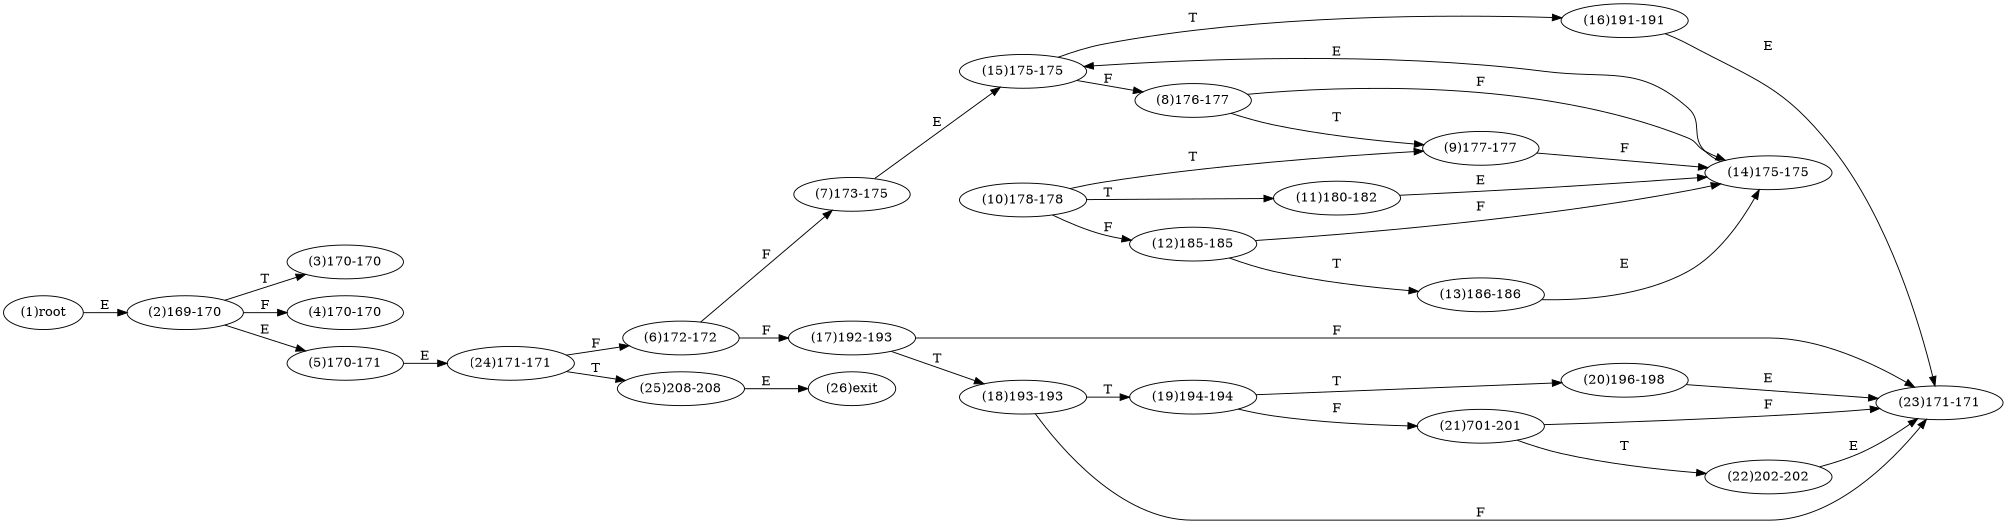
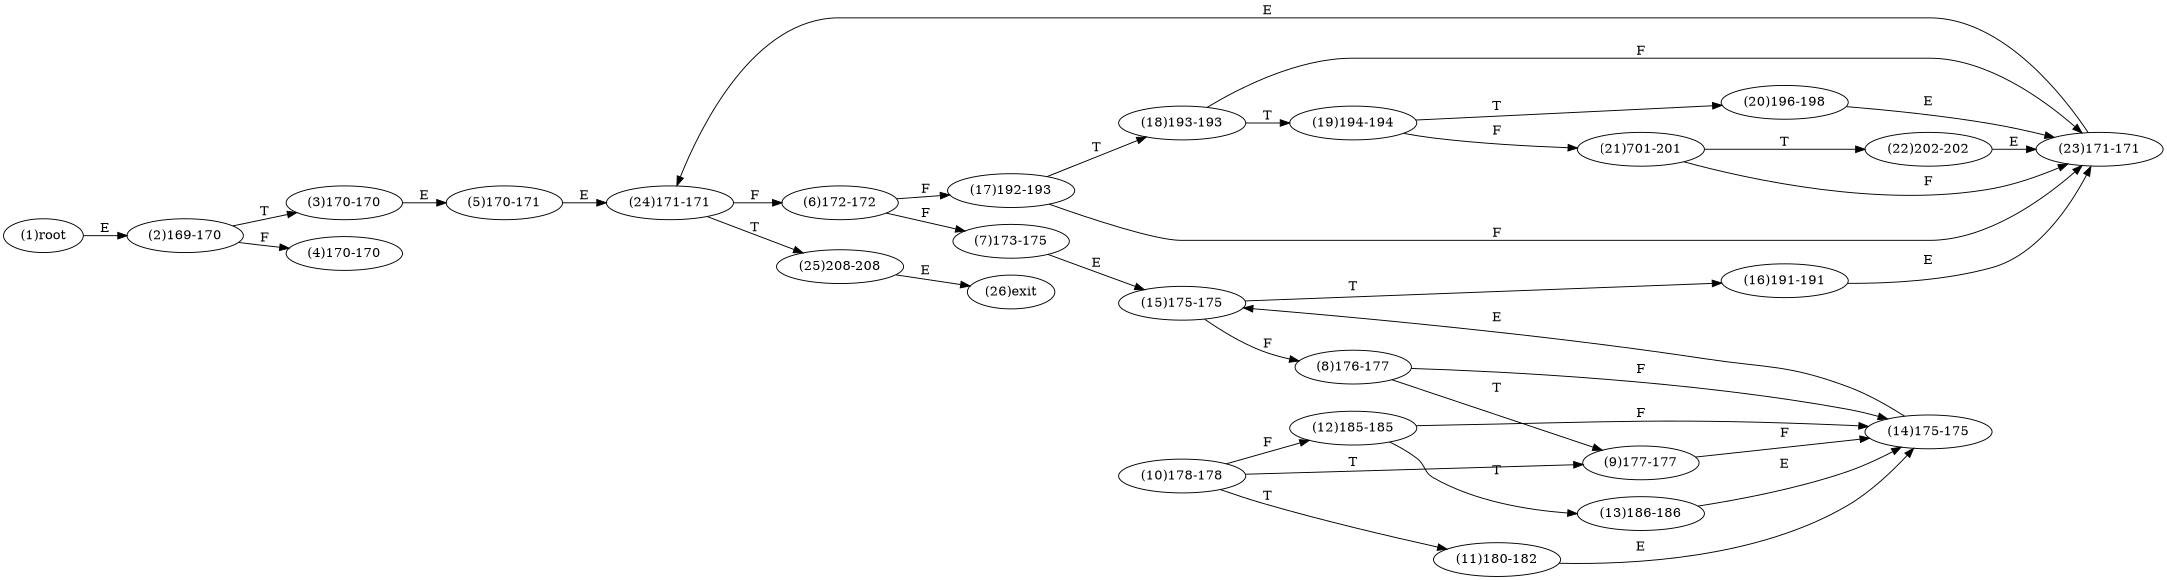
edge "(23)171-171" -> "(24)171-171": added, label "E"
edge "(2)169-170" -> "(5)170-171": now "(3)170-170" -> "(5)170-171"
